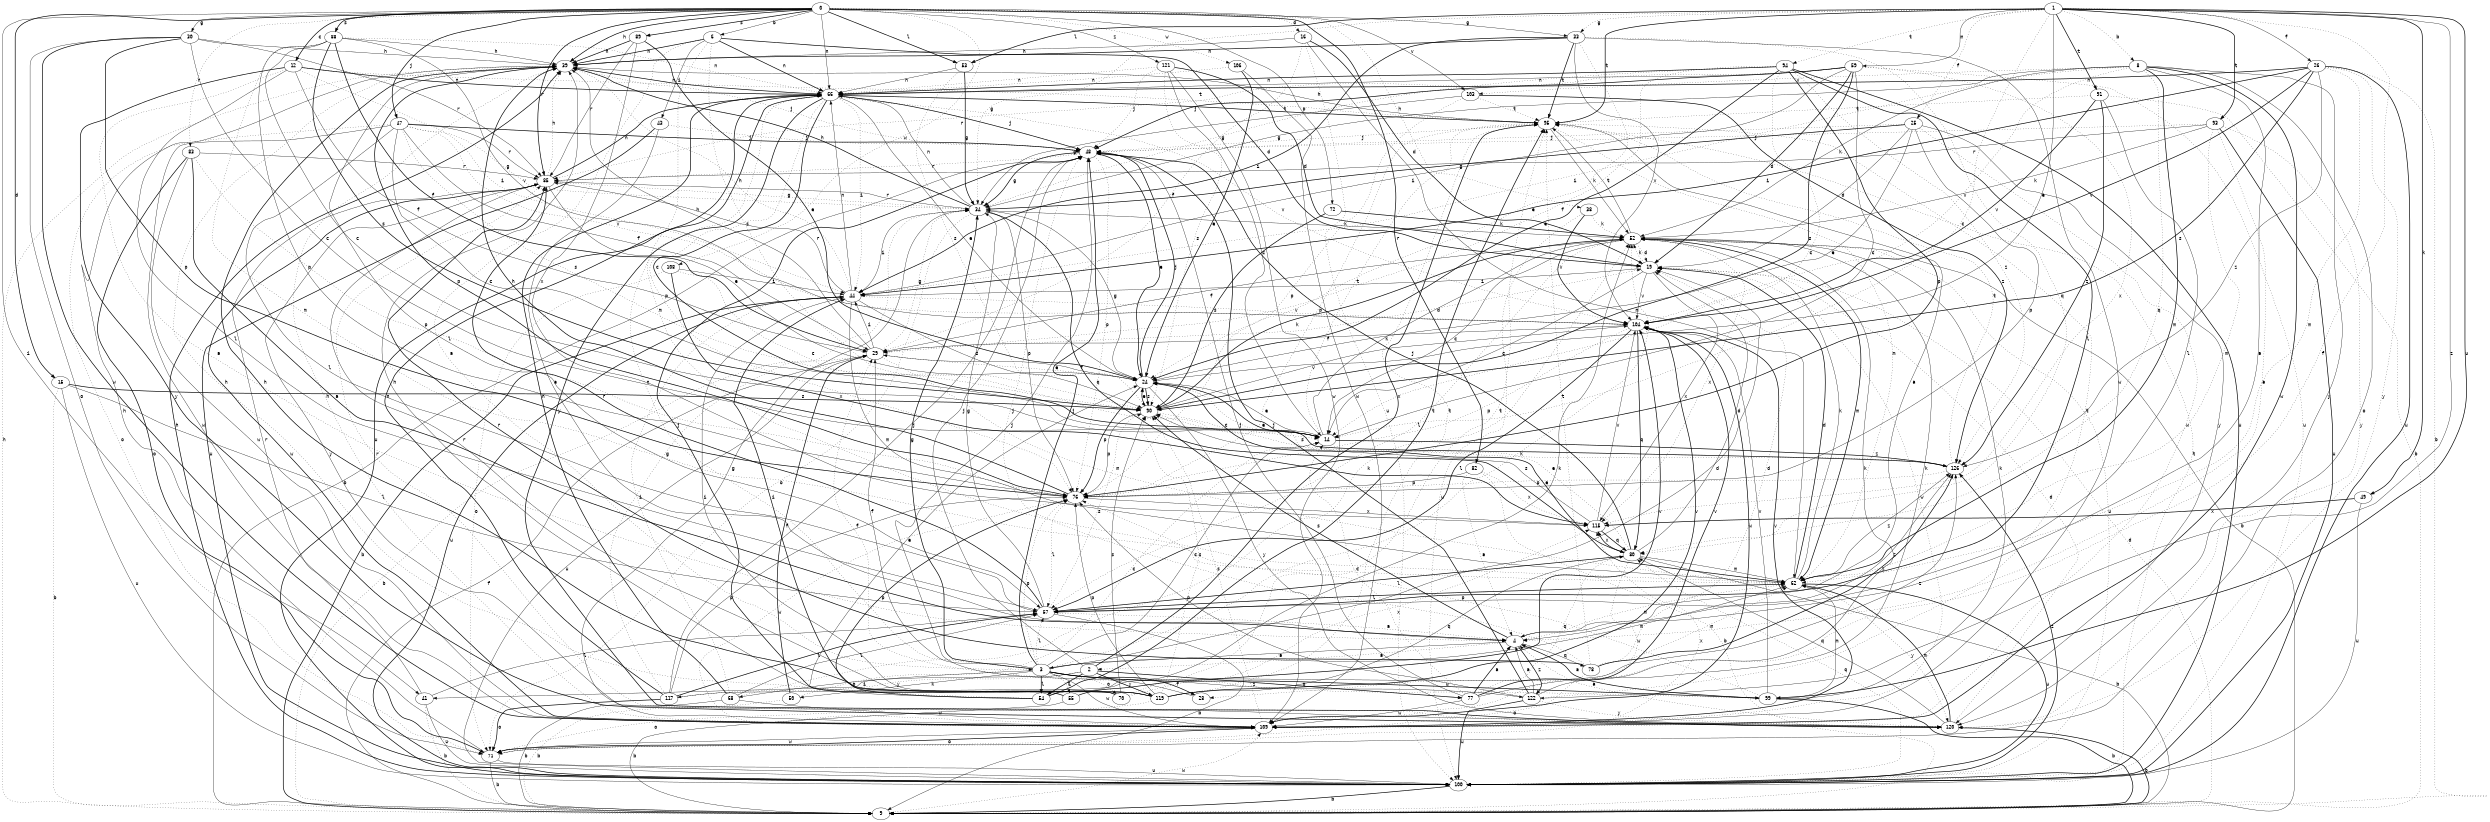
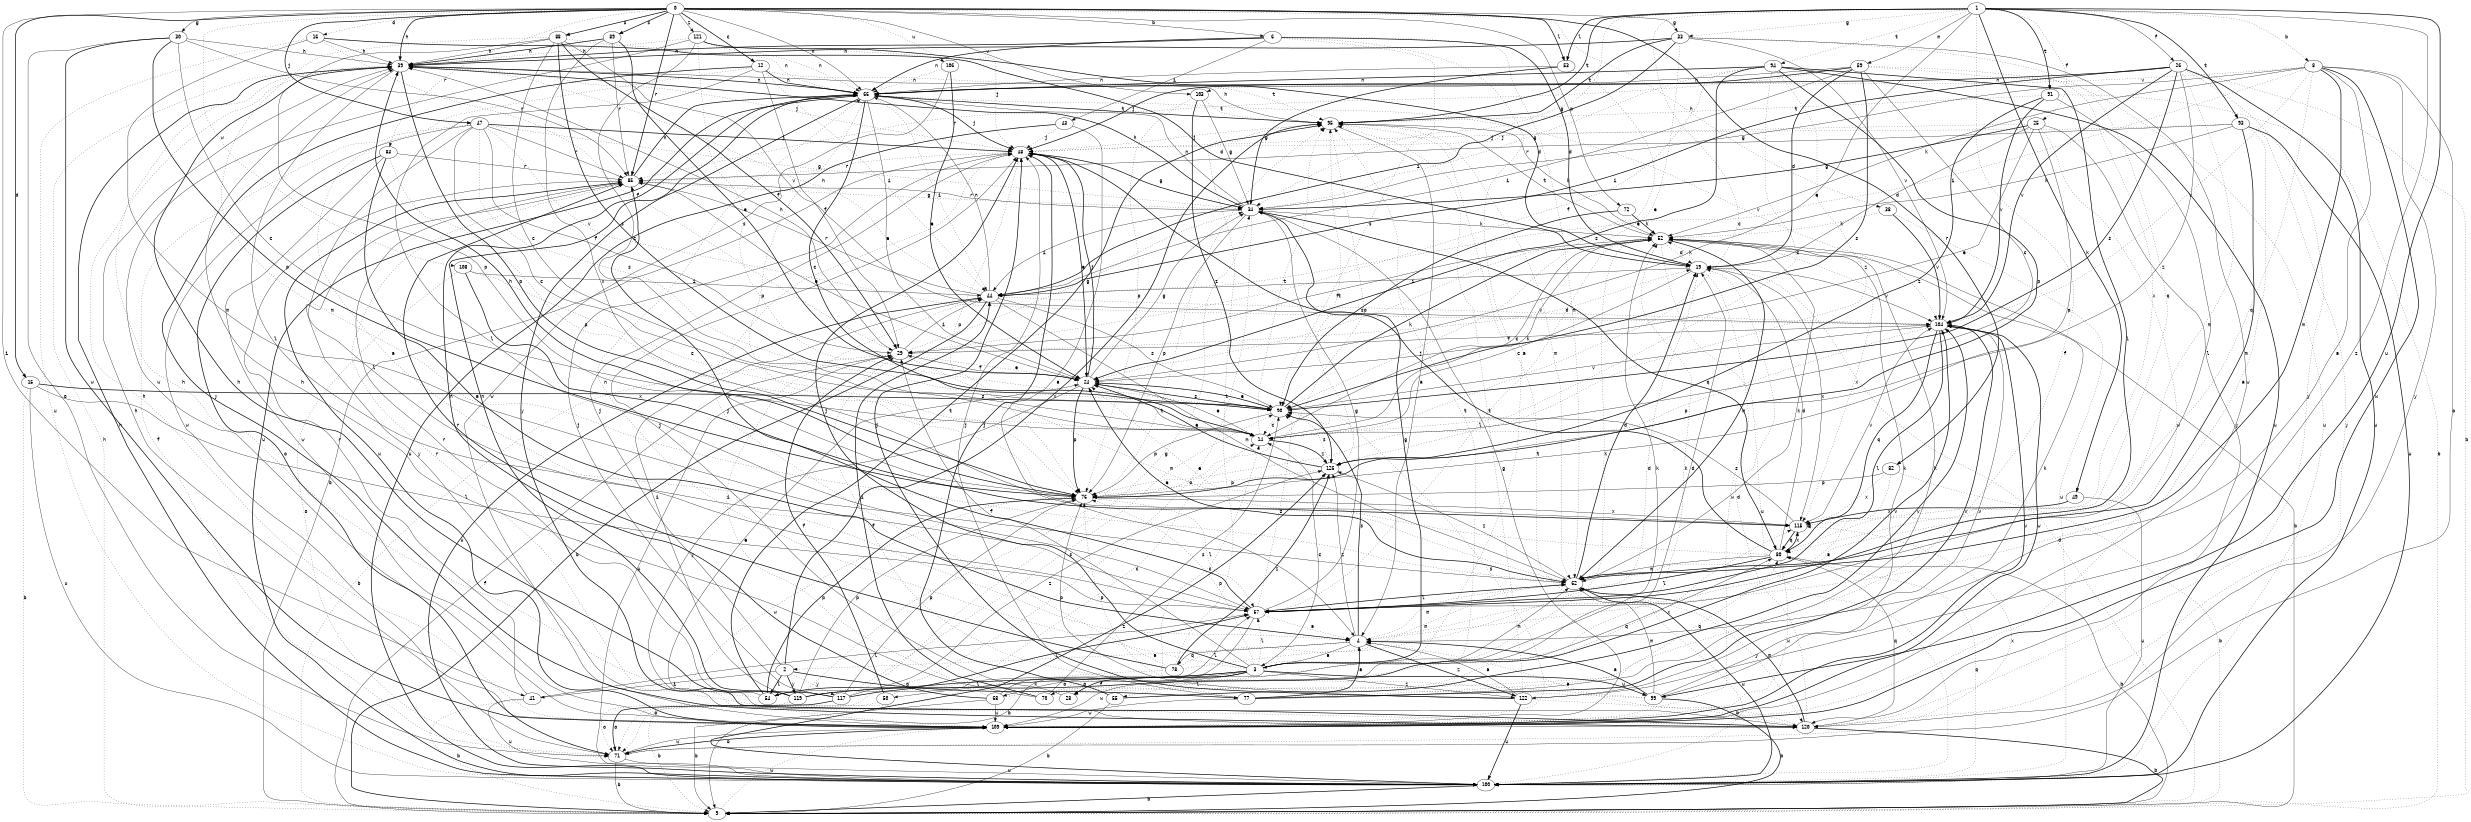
edge "85" -> "39": now "121" -> "39"
edge "47" -> "71": label "o" -> "f"
edge "93" -> "62": style dotted -> bold
edge "122" -> "120": label "y" -> "b"
